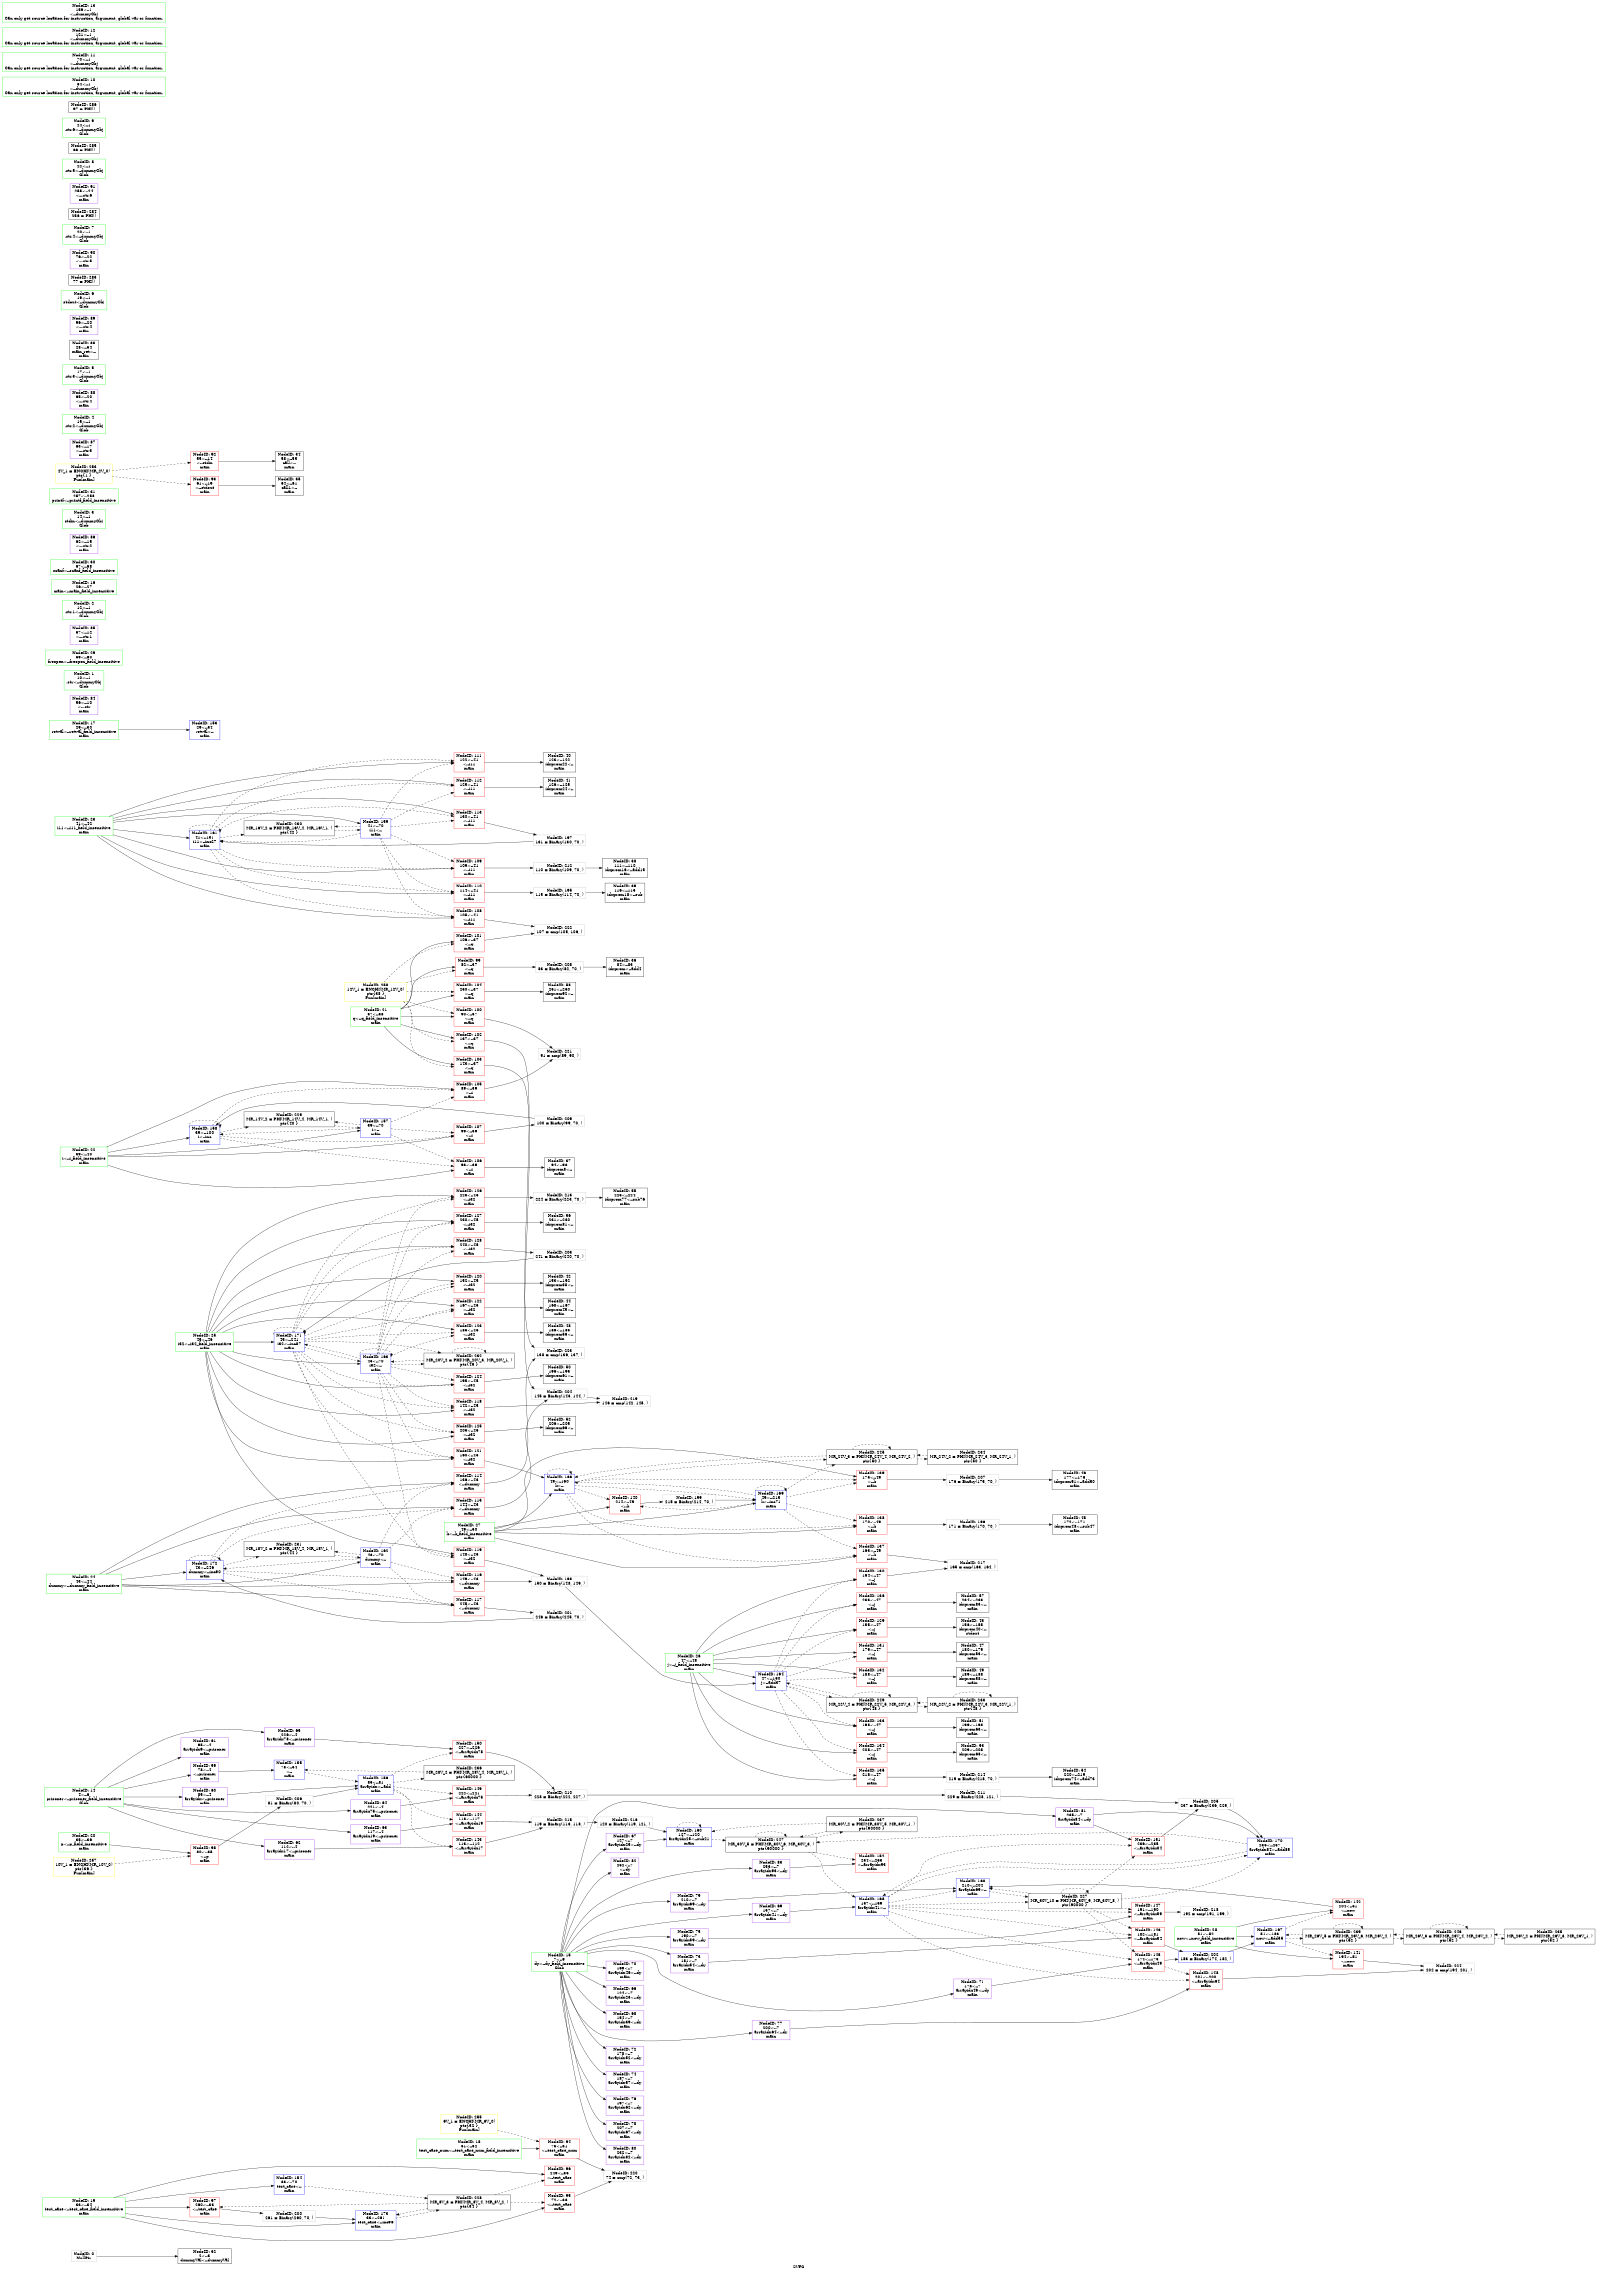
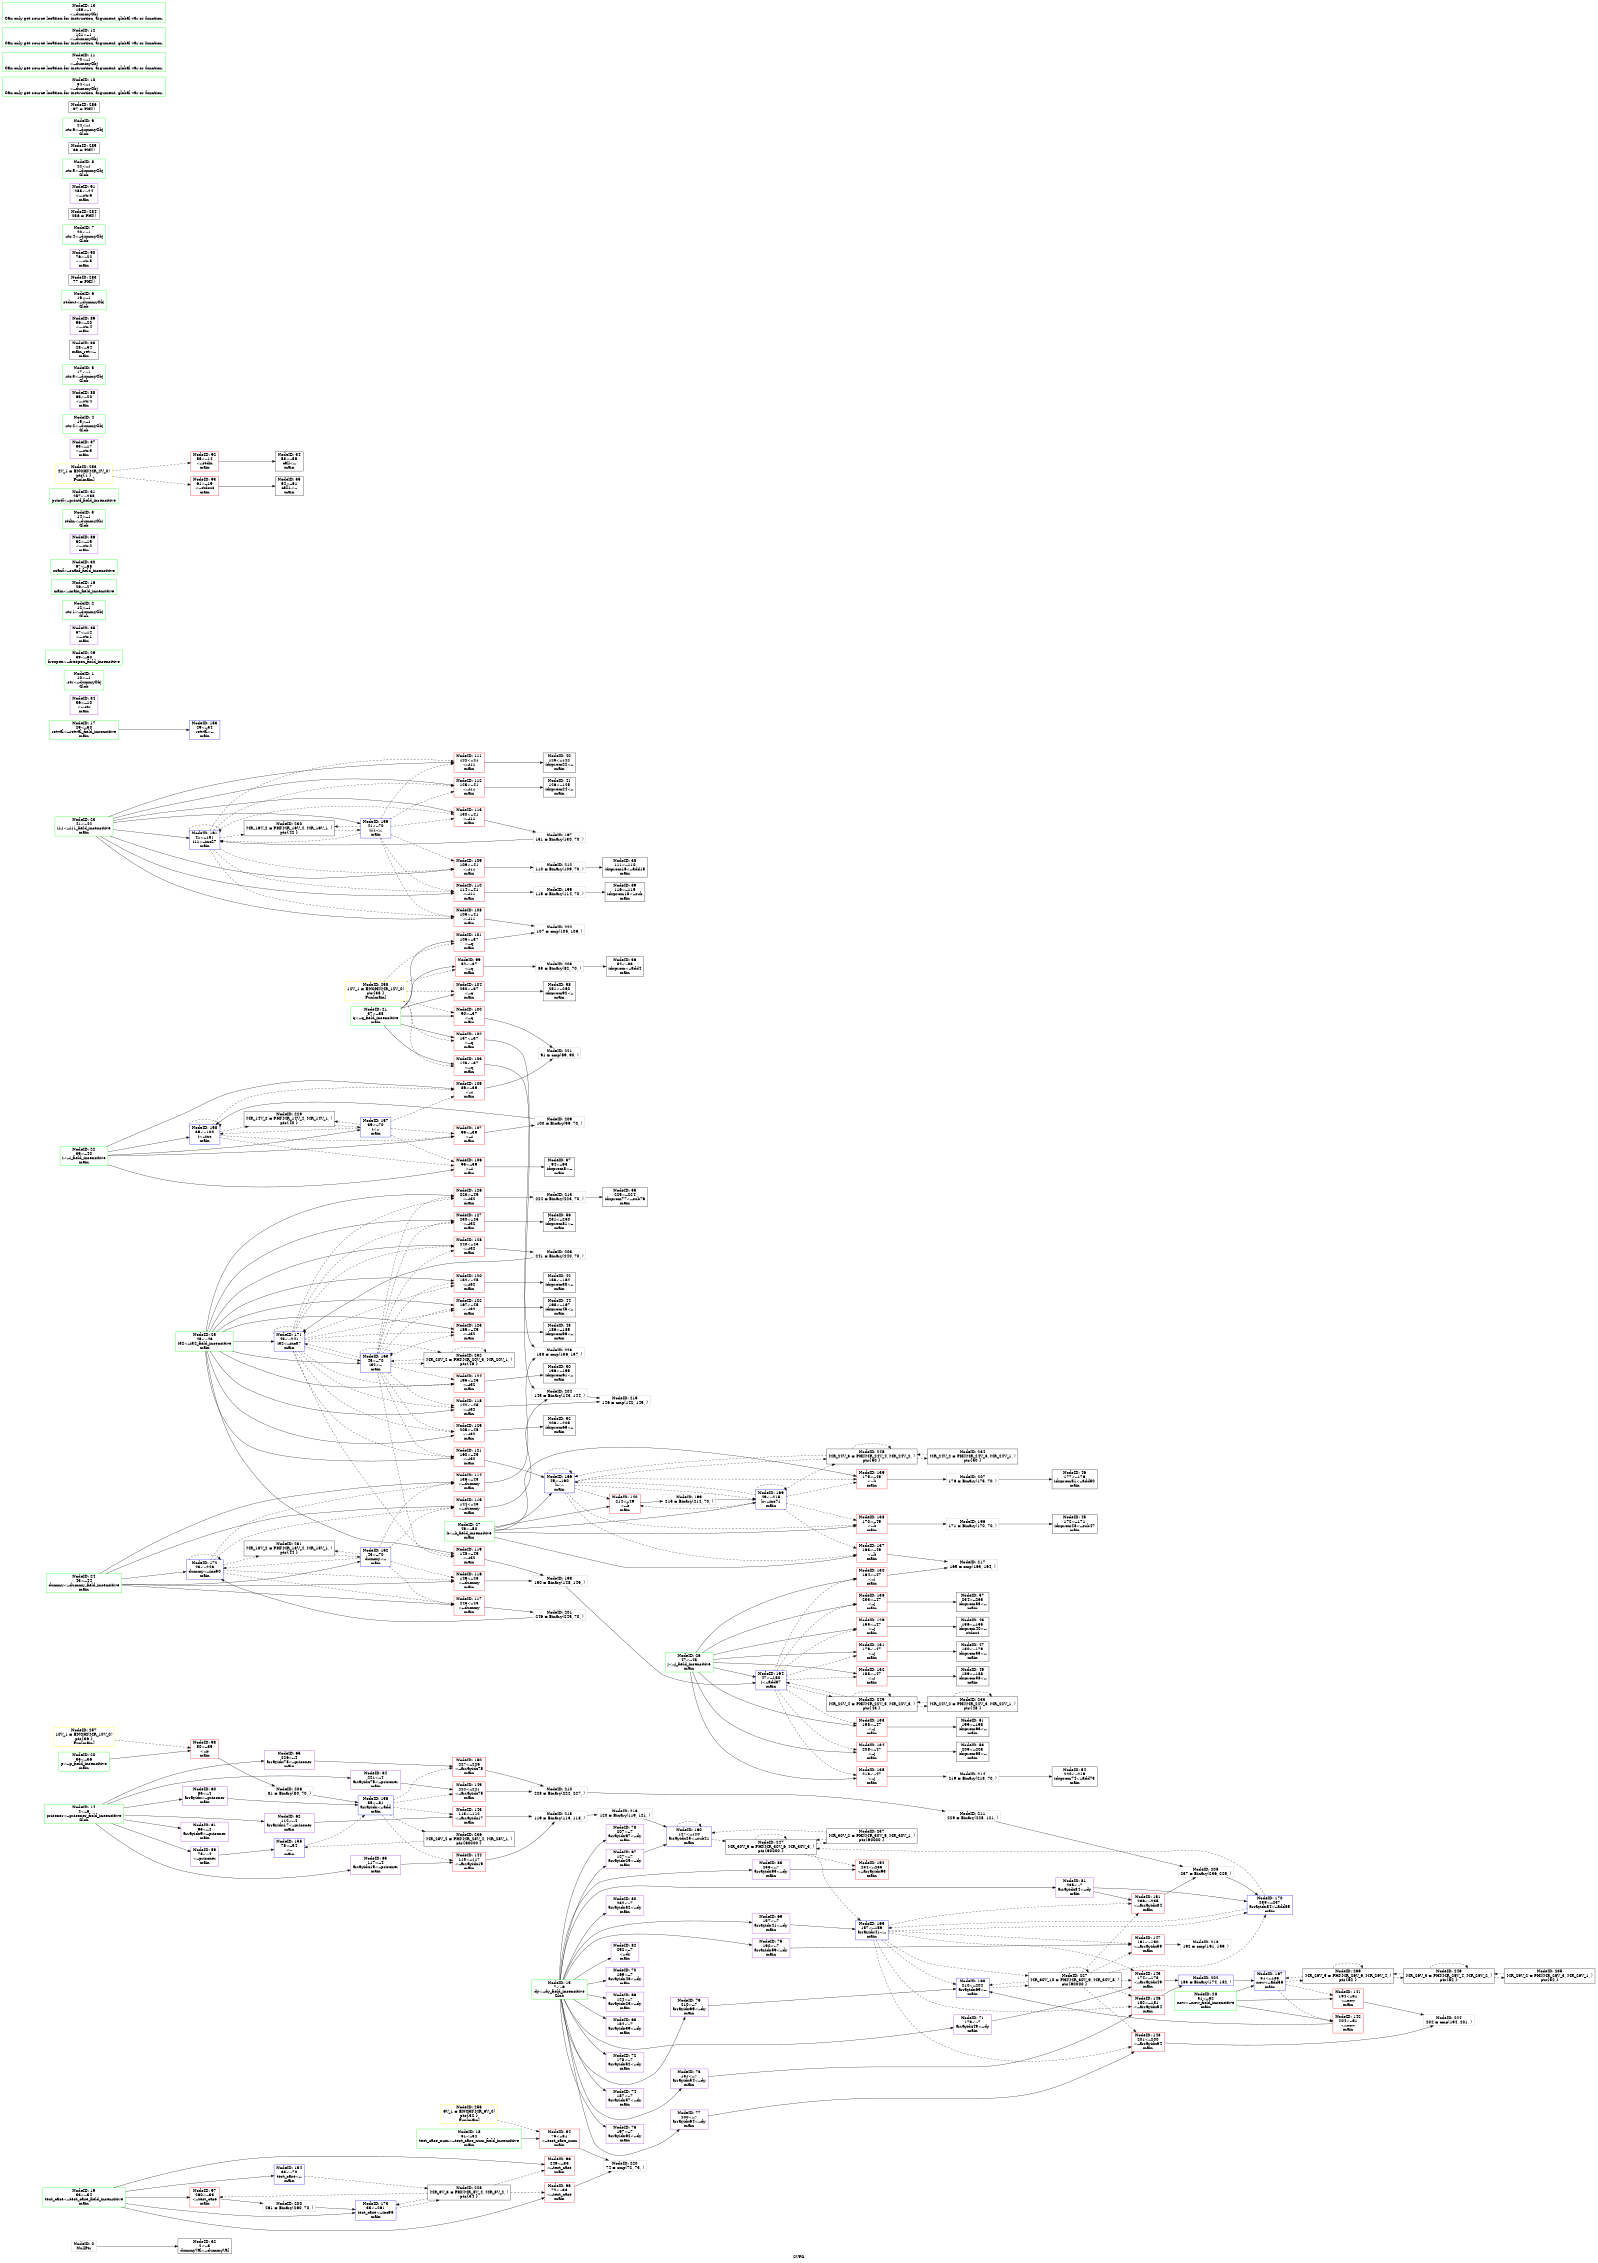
edge "NodeID: 145" -> "NodeID: 148": now "NodeID: 227" -> "NodeID: 148"
